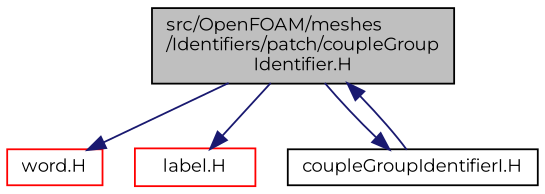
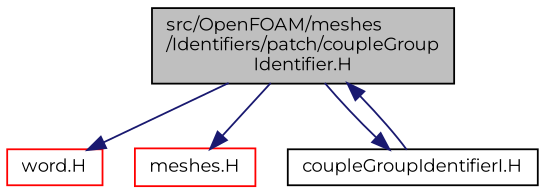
node "label.H": label "label.H" -> "meshes.H"
